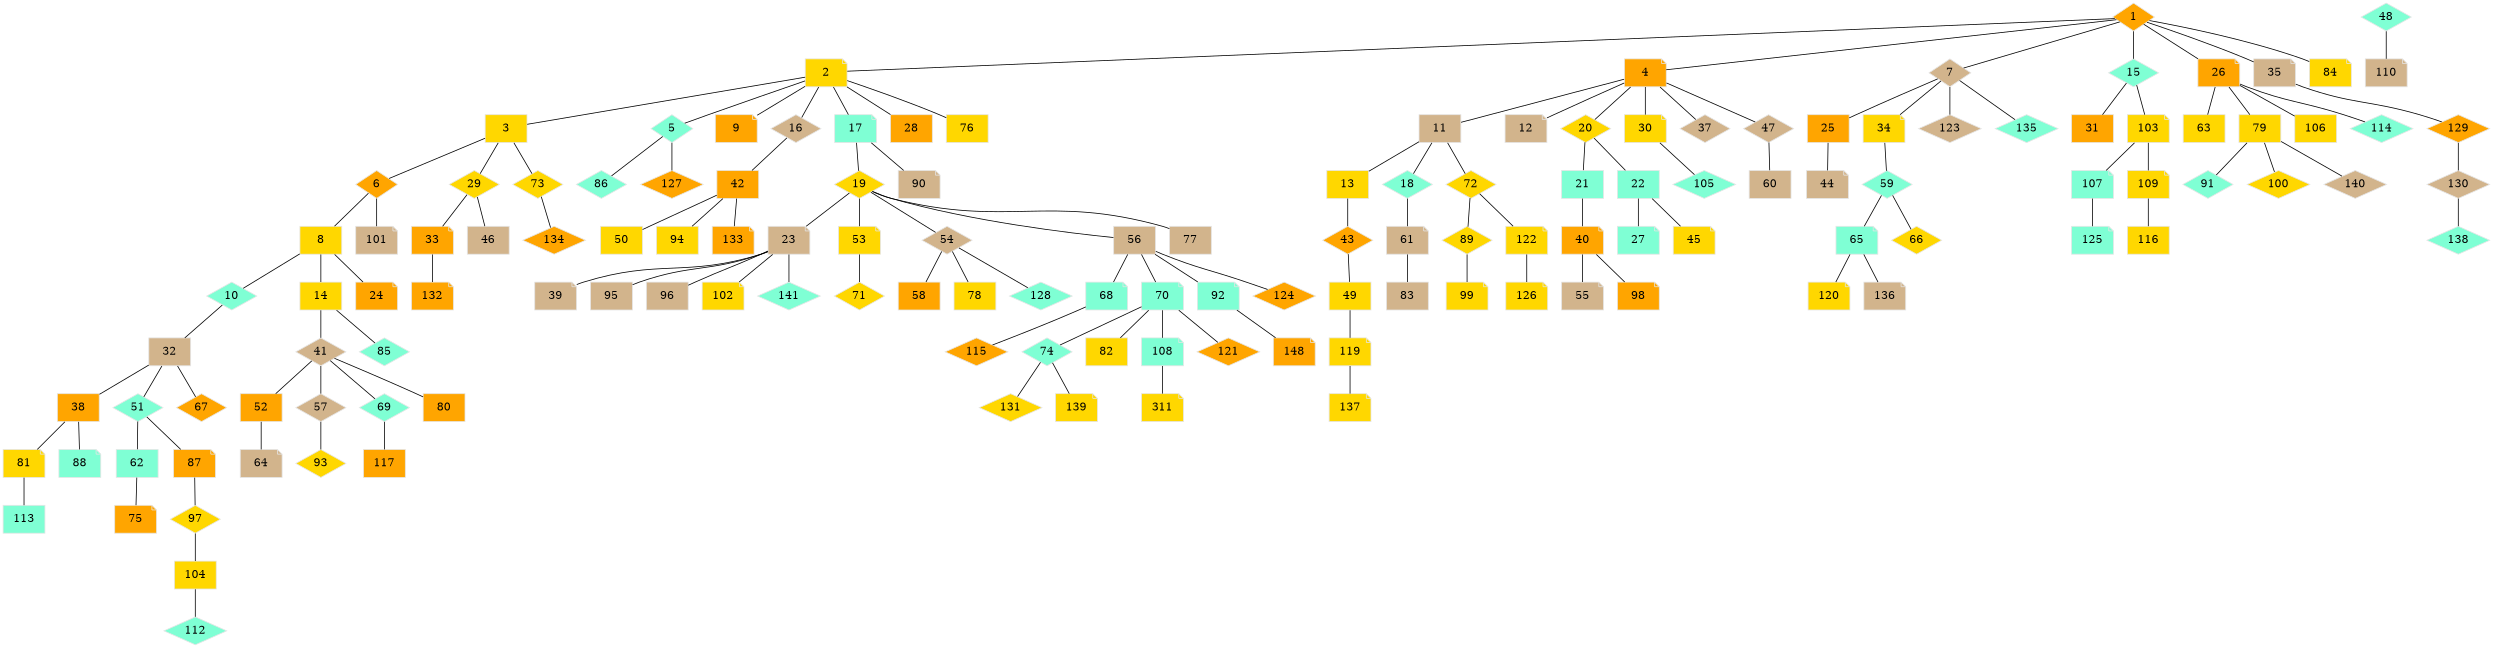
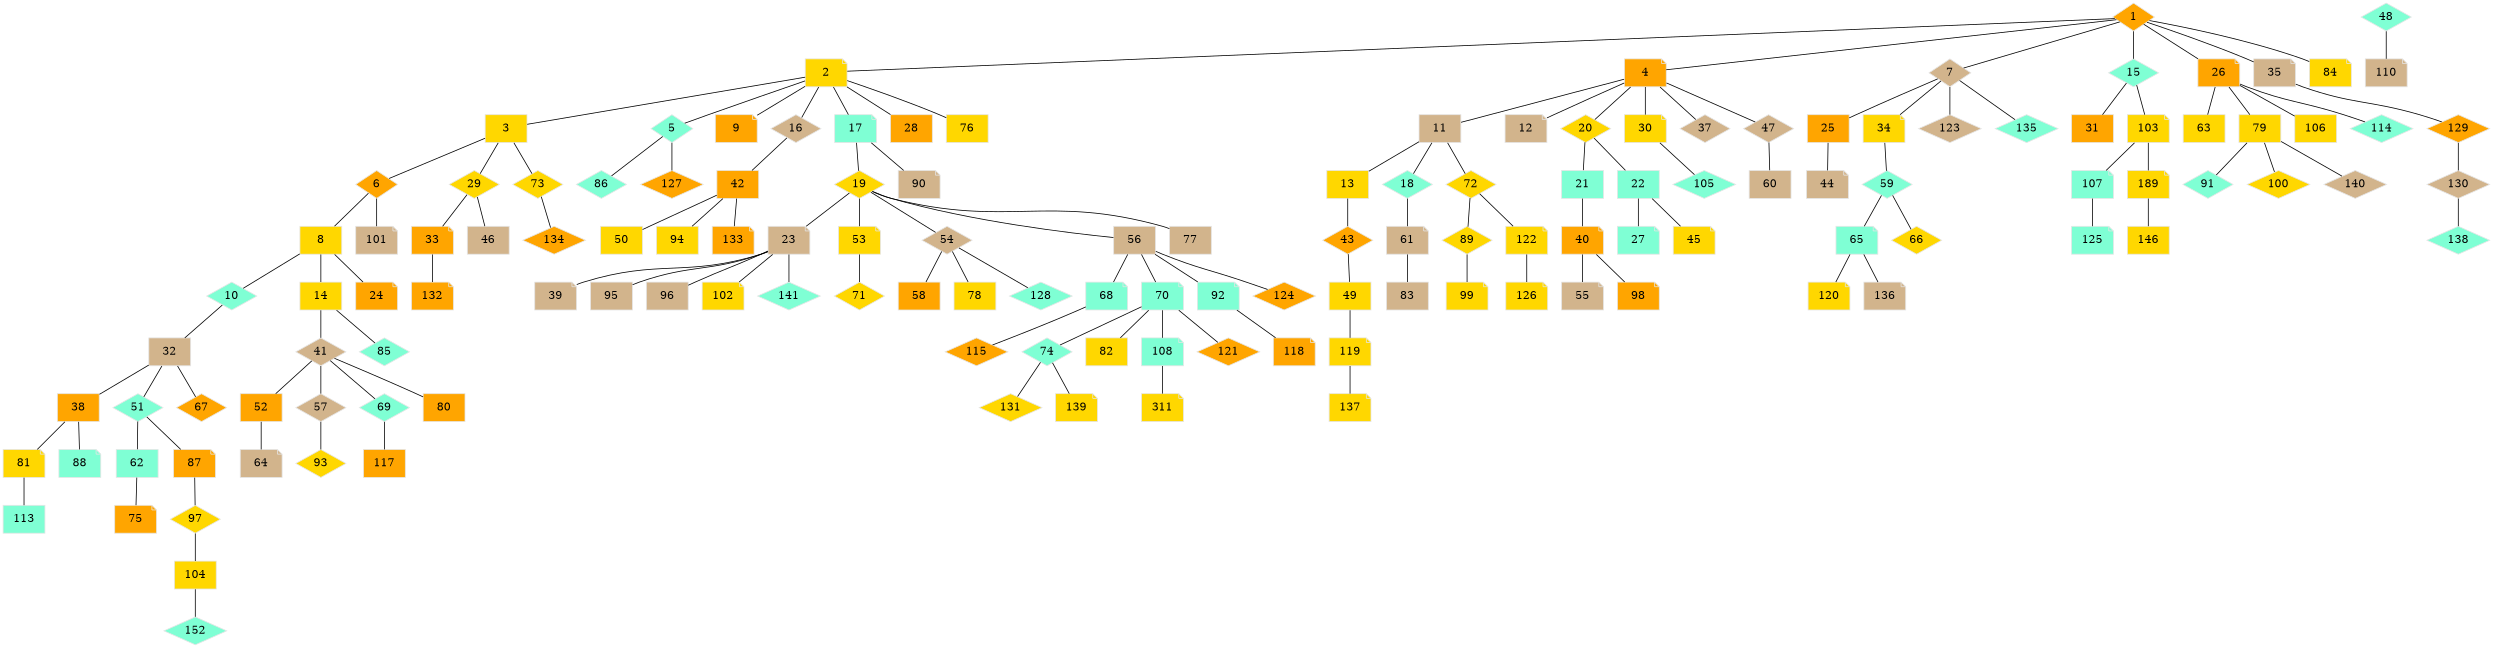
node "109": label "109" -> "189"
node "116": label "116" -> "146"
node "148": label "148" -> "118"
node "112": label "112" -> "152"
